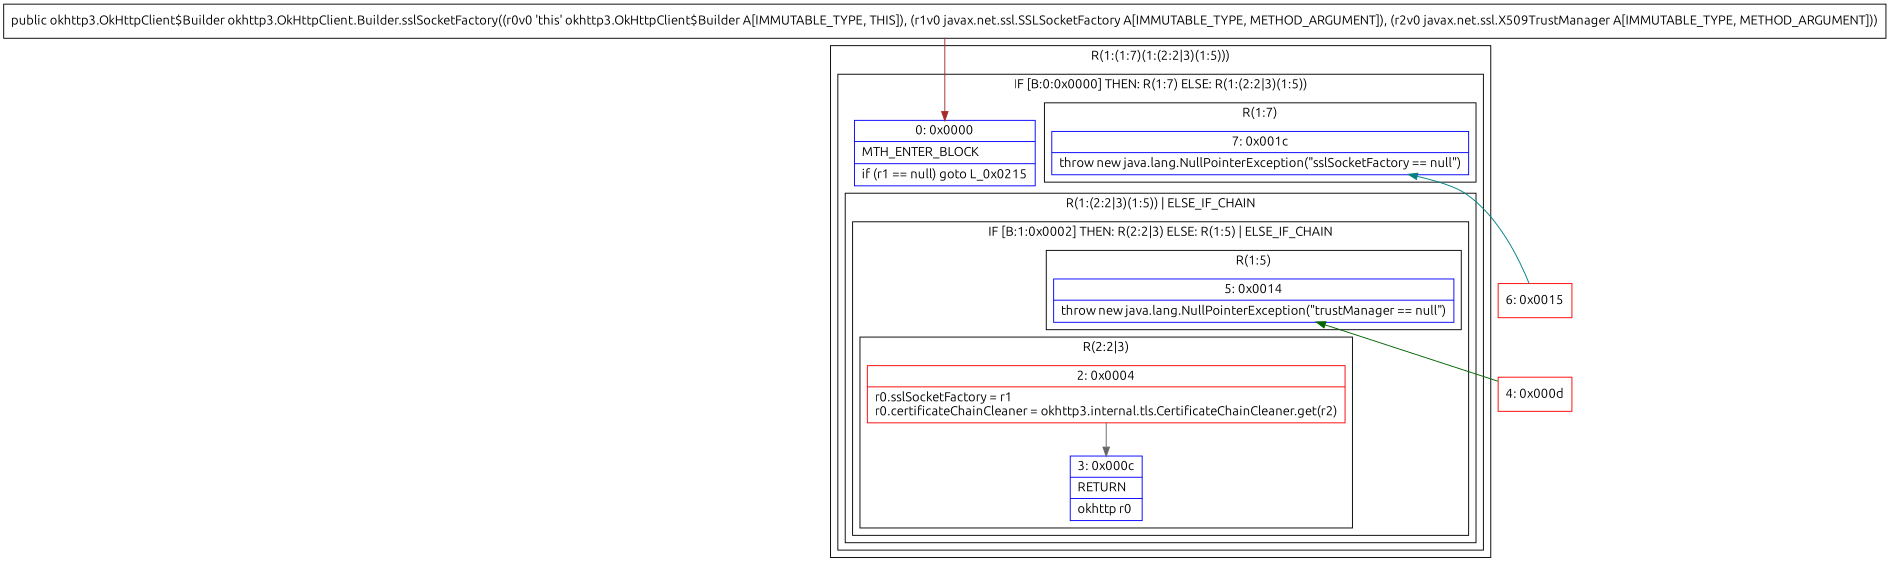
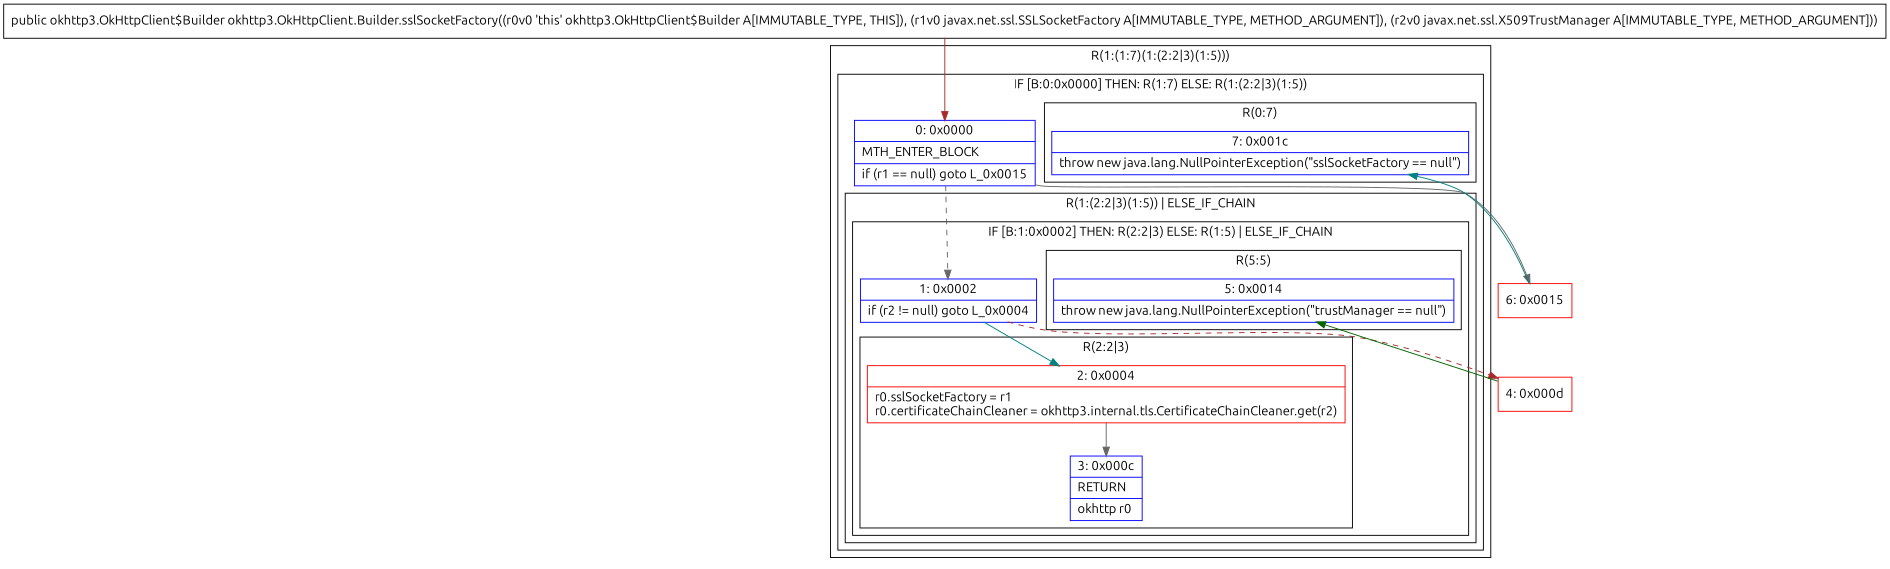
cluster "R(1:7)": label "R(1:7)" -> "R(0:7)"
node "0: 0x0000": text "if (r1 == null) goto L_0x0215" -> "if (r1 == null) goto L_0x0015"
edge "0: 0x0000" -> "6: 0x0015": added
cluster "R(1:5)": label "R(1:5)" -> "R(5:5)"
node "1: 0x0002": added
